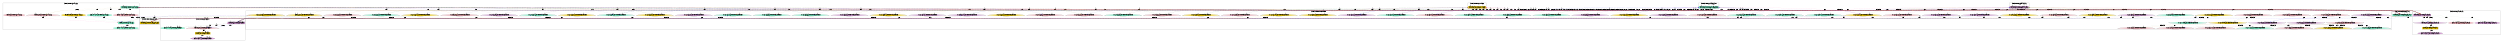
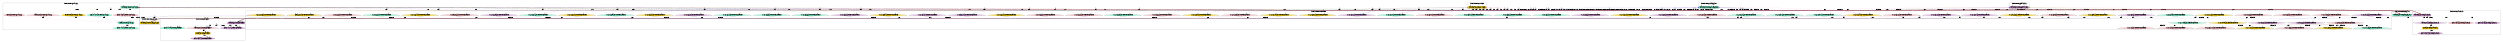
edge "10.1.80.1:53048#ServerID_OuterContainerID" -> "10.1.80.93:8080#ServerID_OuterContainerID": now "10.1.80.1:48532#ServerID_OuterContainerID" -> "10.1.80.93:8080#ServerID_OuterContainerID"
node "pipe:[20744110]#ServerID_86aa7f3fa3b0": added
node "10.1.80.1:48484#ServerID_OuterContainerID": fillcolor aquamarine -> gold
edge "10_node#ServerID_86aa7f3fa3b0" -> "pipe:[20745297]#ServerID_86aa7f3fa3b0": reversed
